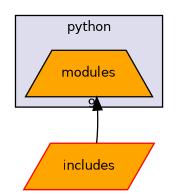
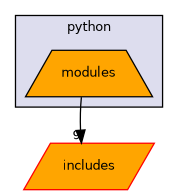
edge "includes" -> "modules": reversed
